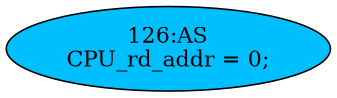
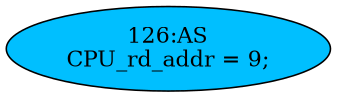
node "126:AS CPU_rd_addr = 0;": label "126:AS CPU_rd_addr = 0;" -> "126:AS CPU_rd_addr = 9;"
